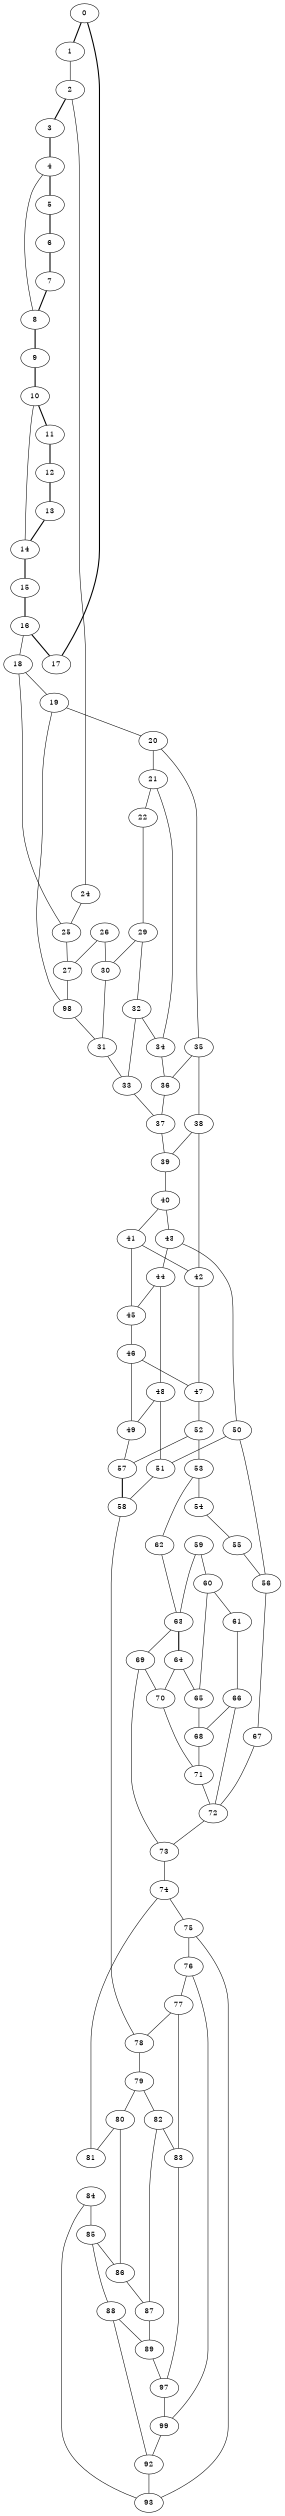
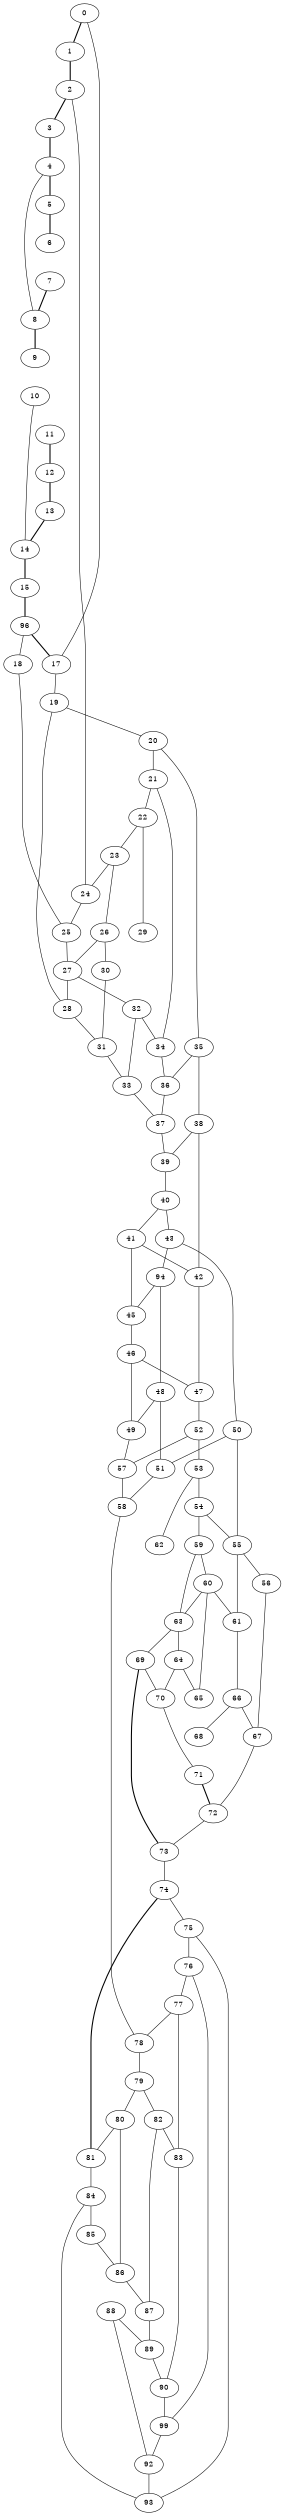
edge "1" -- "2": style solid -> bold
edge "6" -- "7": removed
edge "0" -- "17": style bold -> solid
edge "9" -- "10": removed
edge "10" -- "11": removed
node "16": label "16" -> "96"
edge "18" -- "19": now "17" -- "19"
node "23": added
edge "29" -- "30": removed
edge "29" -- "32": now "27" -- "32"
node "98": label "98" -> "28"
node "44": label "44" -> "94"
edge "57" -- "58": style bold -> solid
edge "50" -- "56": now "50" -- "55"
edge "54" -- "59": added
edge "62" -- "63": now "60" -- "63"
edge "55" -- "61": added
edge "63" -- "64": style bold -> solid
edge "65" -- "68": removed
edge "68" -- "71": removed
edge "66" -- "72": now "66" -- "67"
edge "69" -- "73": style solid -> bold
edge "71" -- "72": style solid -> bold
edge "74" -- "81": style solid -> bold
edge "81" -- "84": added
edge "85" -- "88": removed
node "97": label "97" -> "90"
